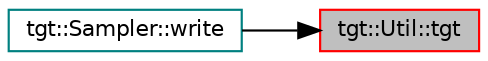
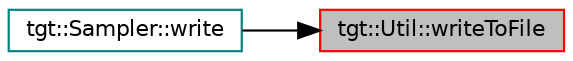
node "tgt::Util::tgt": label "tgt::Util::tgt" -> "tgt::Util::writeToFile"
